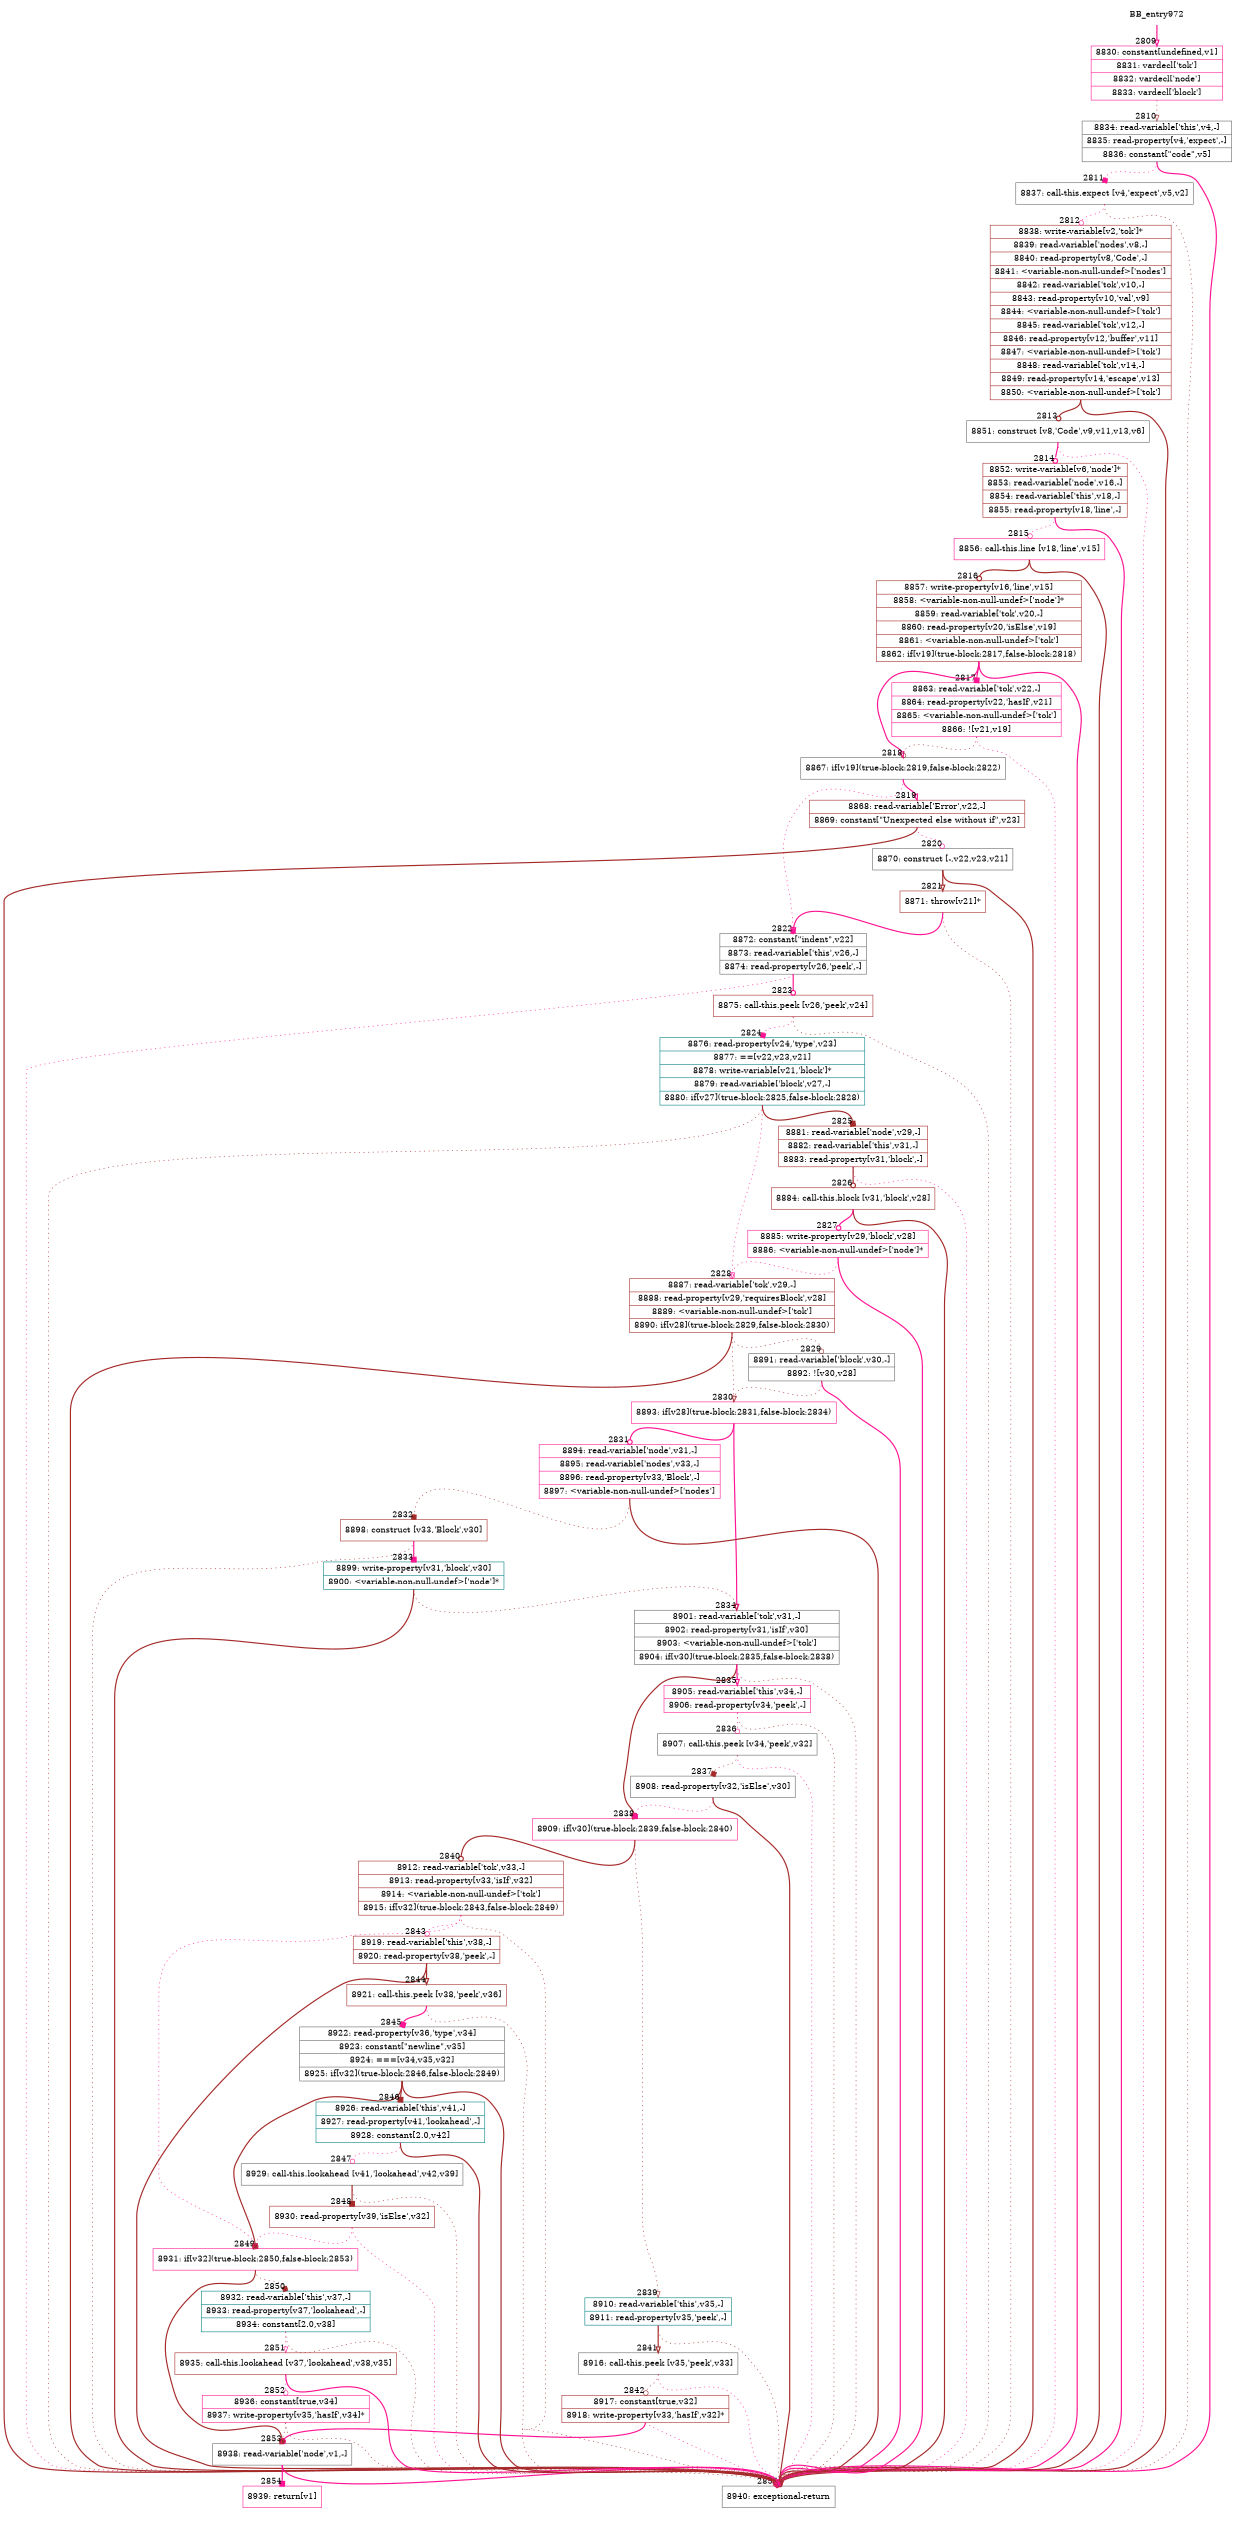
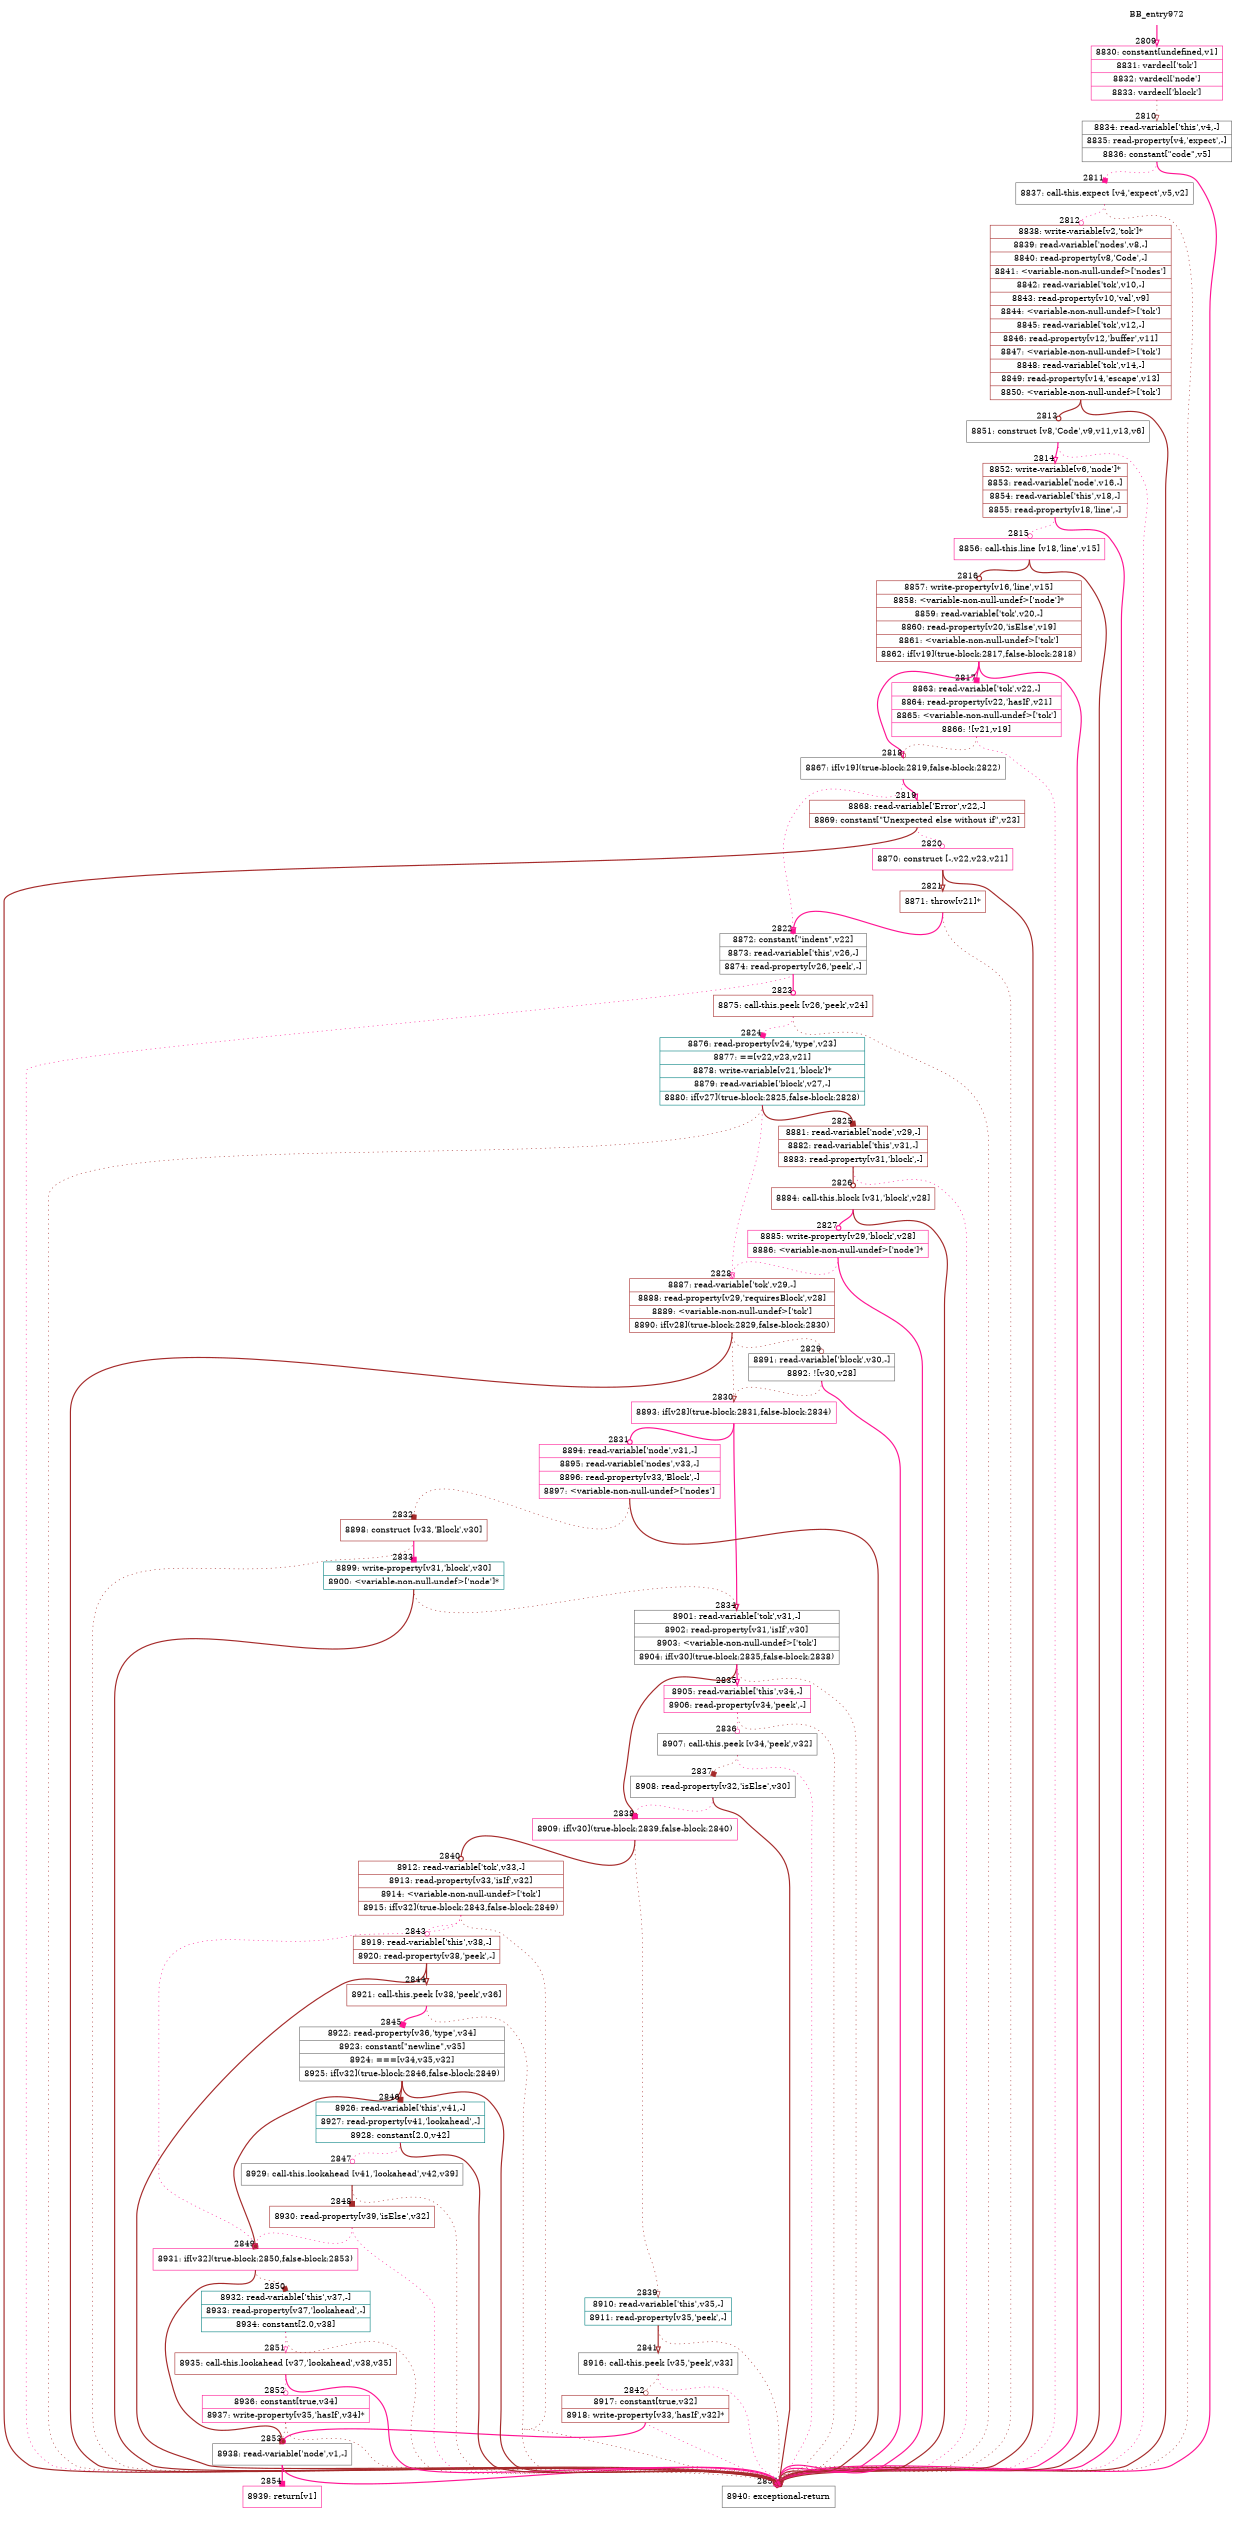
edge "8851: construct [v8,'Code',v9,v11,v13,v6]" -> "8852: write-variable[v6,'node']*": arrowhead odot -> onormal
node "8870: construct [-,v22,v23,v21]": color gray40 -> deeppink
